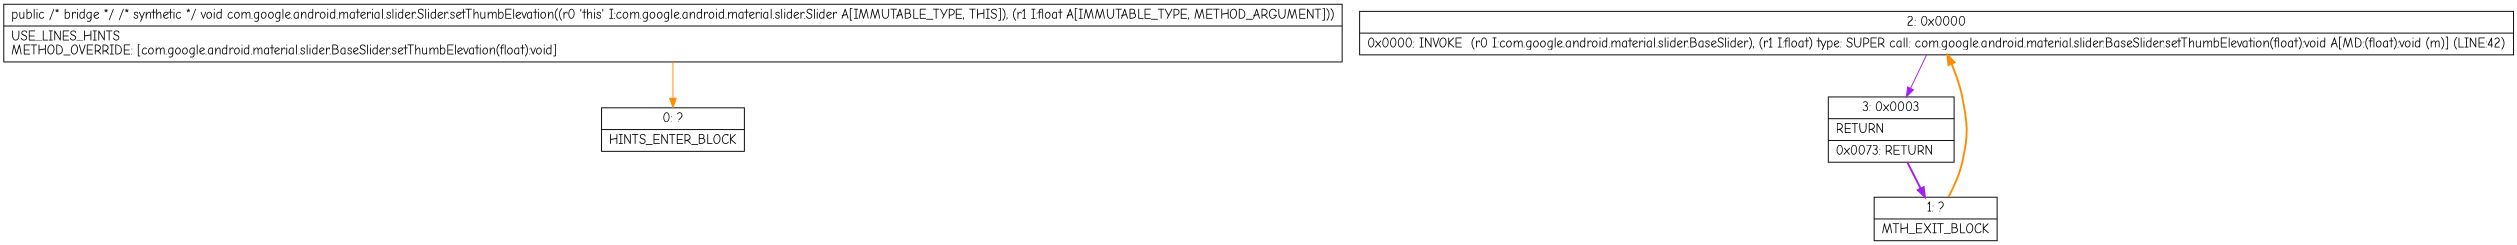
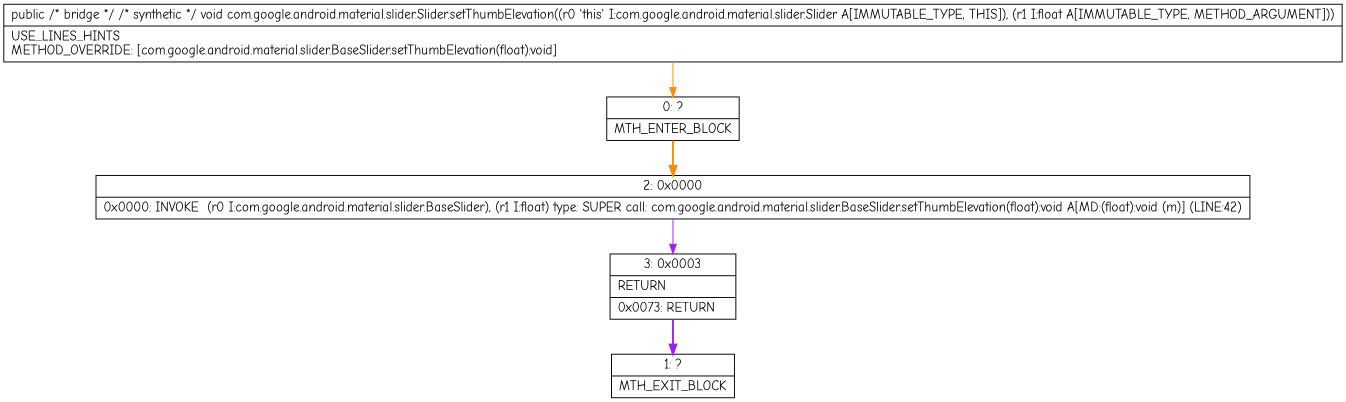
edge "1: ?" -> "2: 0x0000": now "0: ?" -> "2: 0x0000"
node "0: ?": text "HINTS_ENTER_BLOCK" -> "MTH_ENTER_BLOCK"
